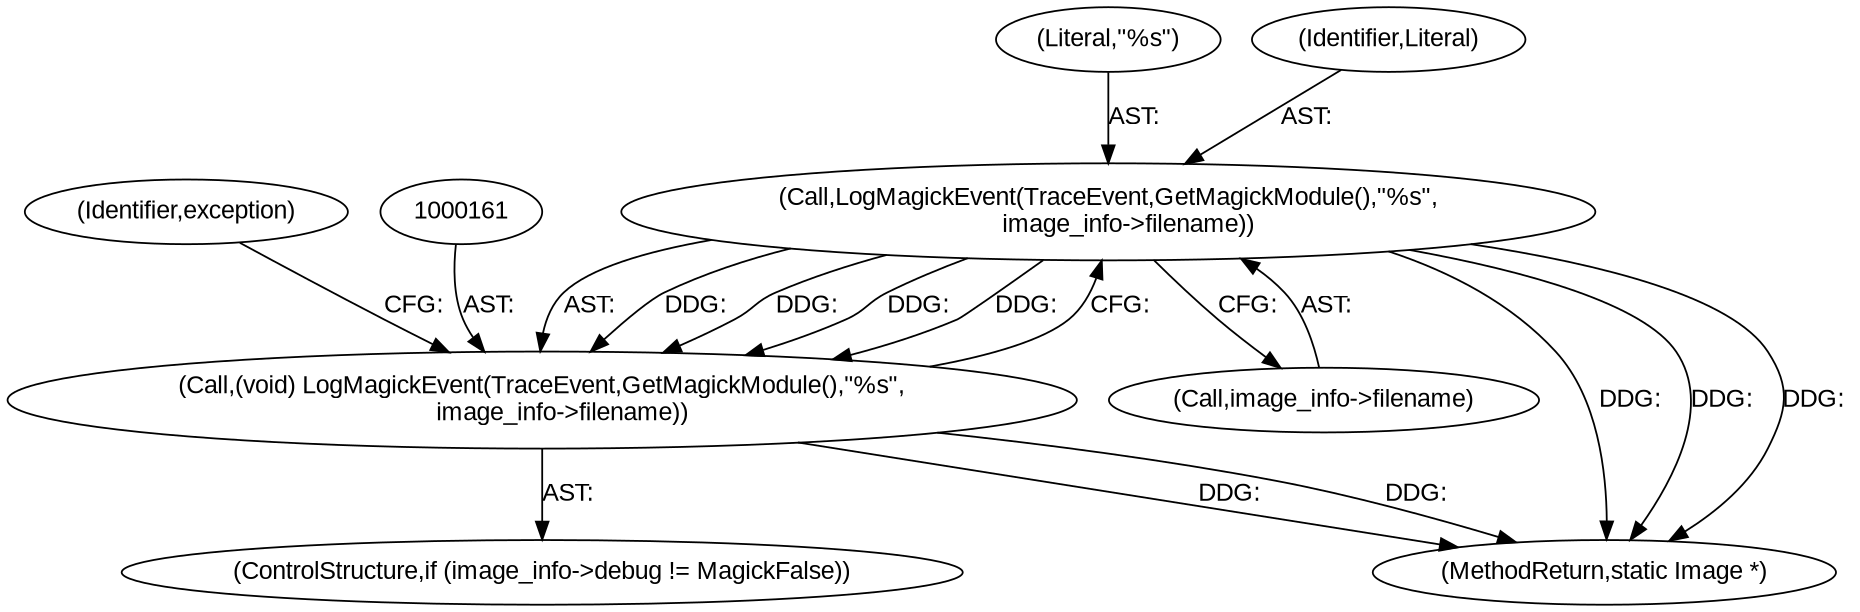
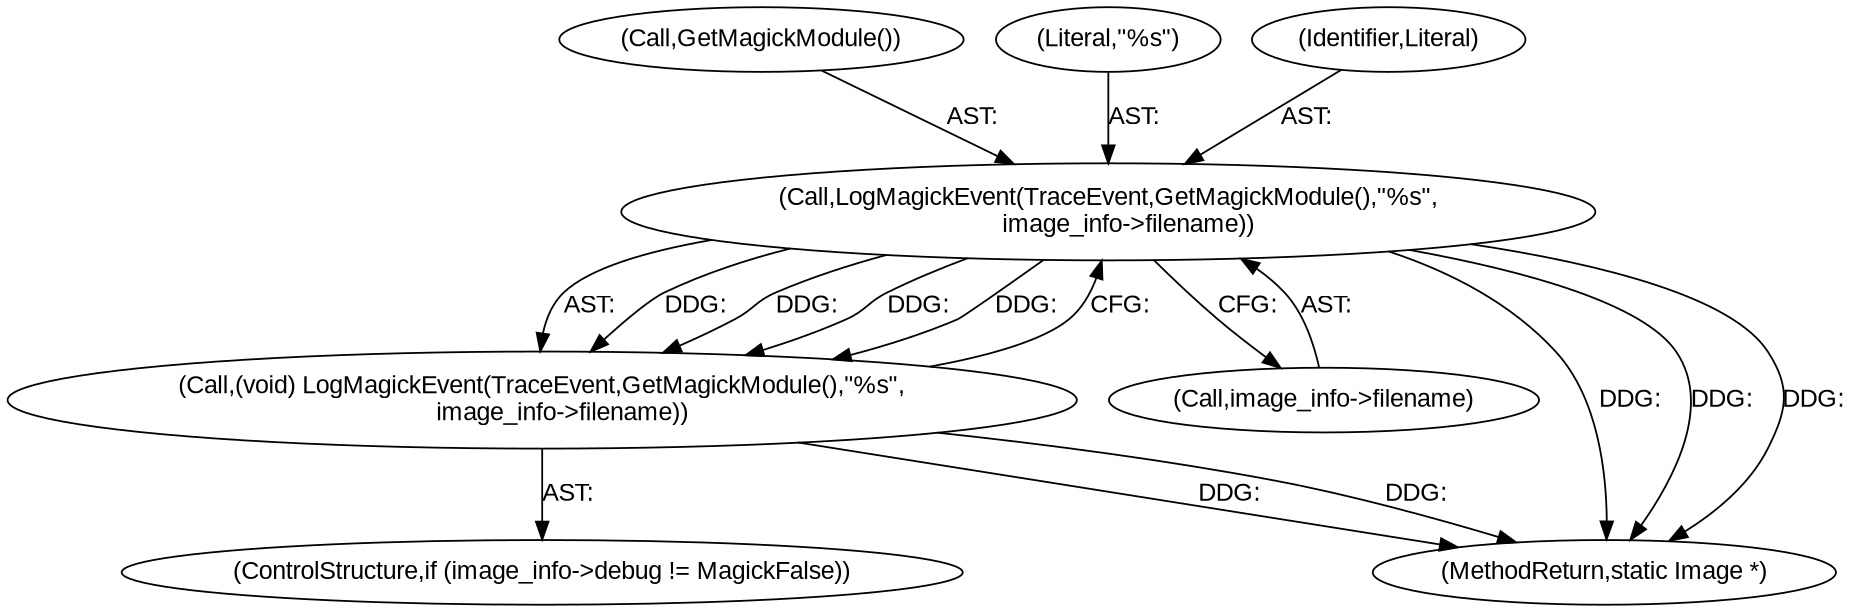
node "(Call,GetMagickModule())": added
node "(Identifier,exception)": removed
node "1000161": removed
